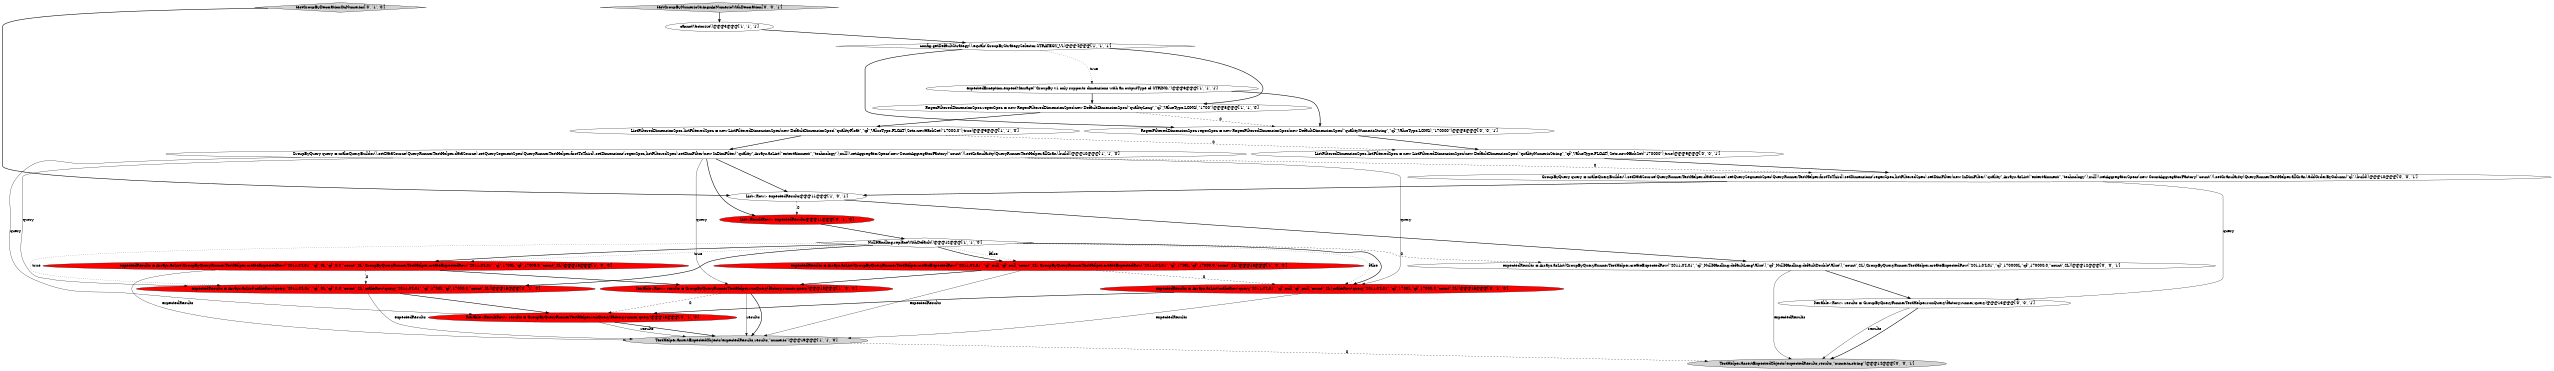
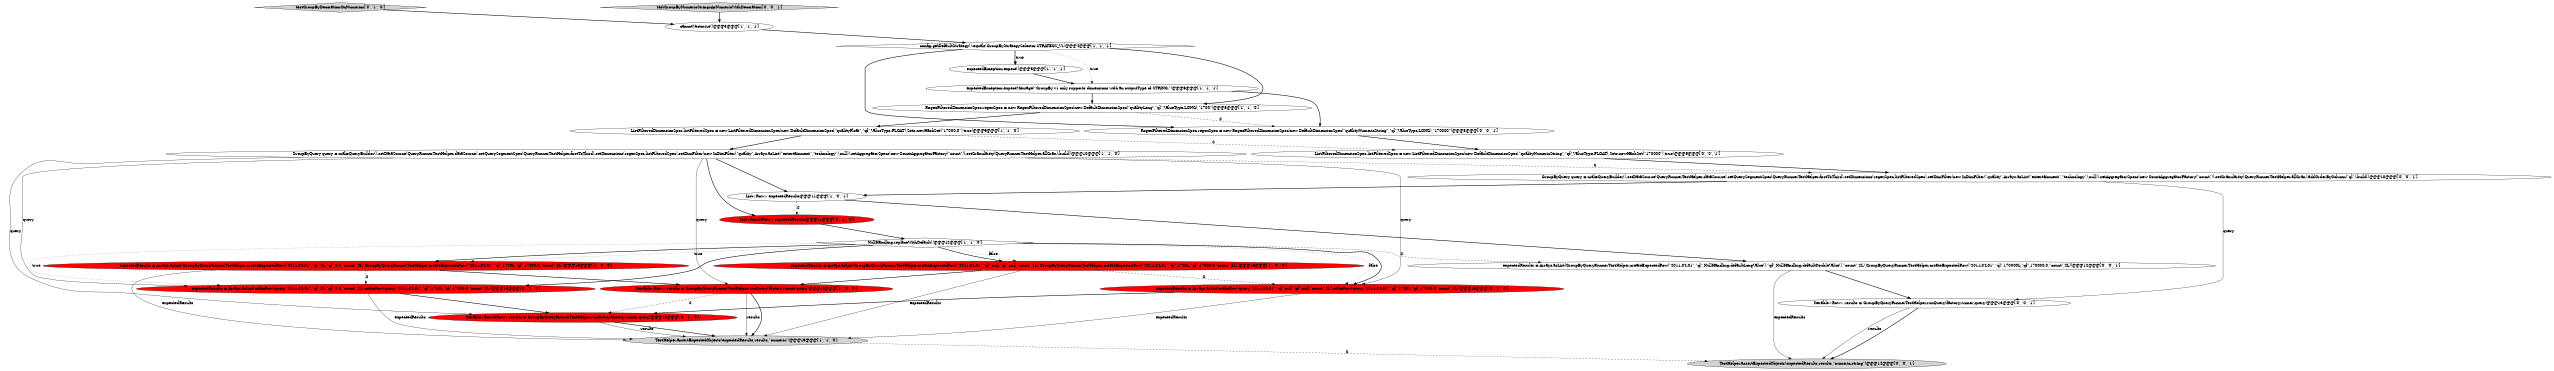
node "expectedException.expect()@@@5@@@['1', '1', '1']": added
edge "testGroupByDecorationOnNumerics['0', '1', '0']" -> "List<Row> expectedResults@@@11@@@['1', '0', '1']": now "testGroupByDecorationOnNumerics['0', '1', '0']" -> "cannotVectorize()@@@3@@@['1', '1', '1']"
